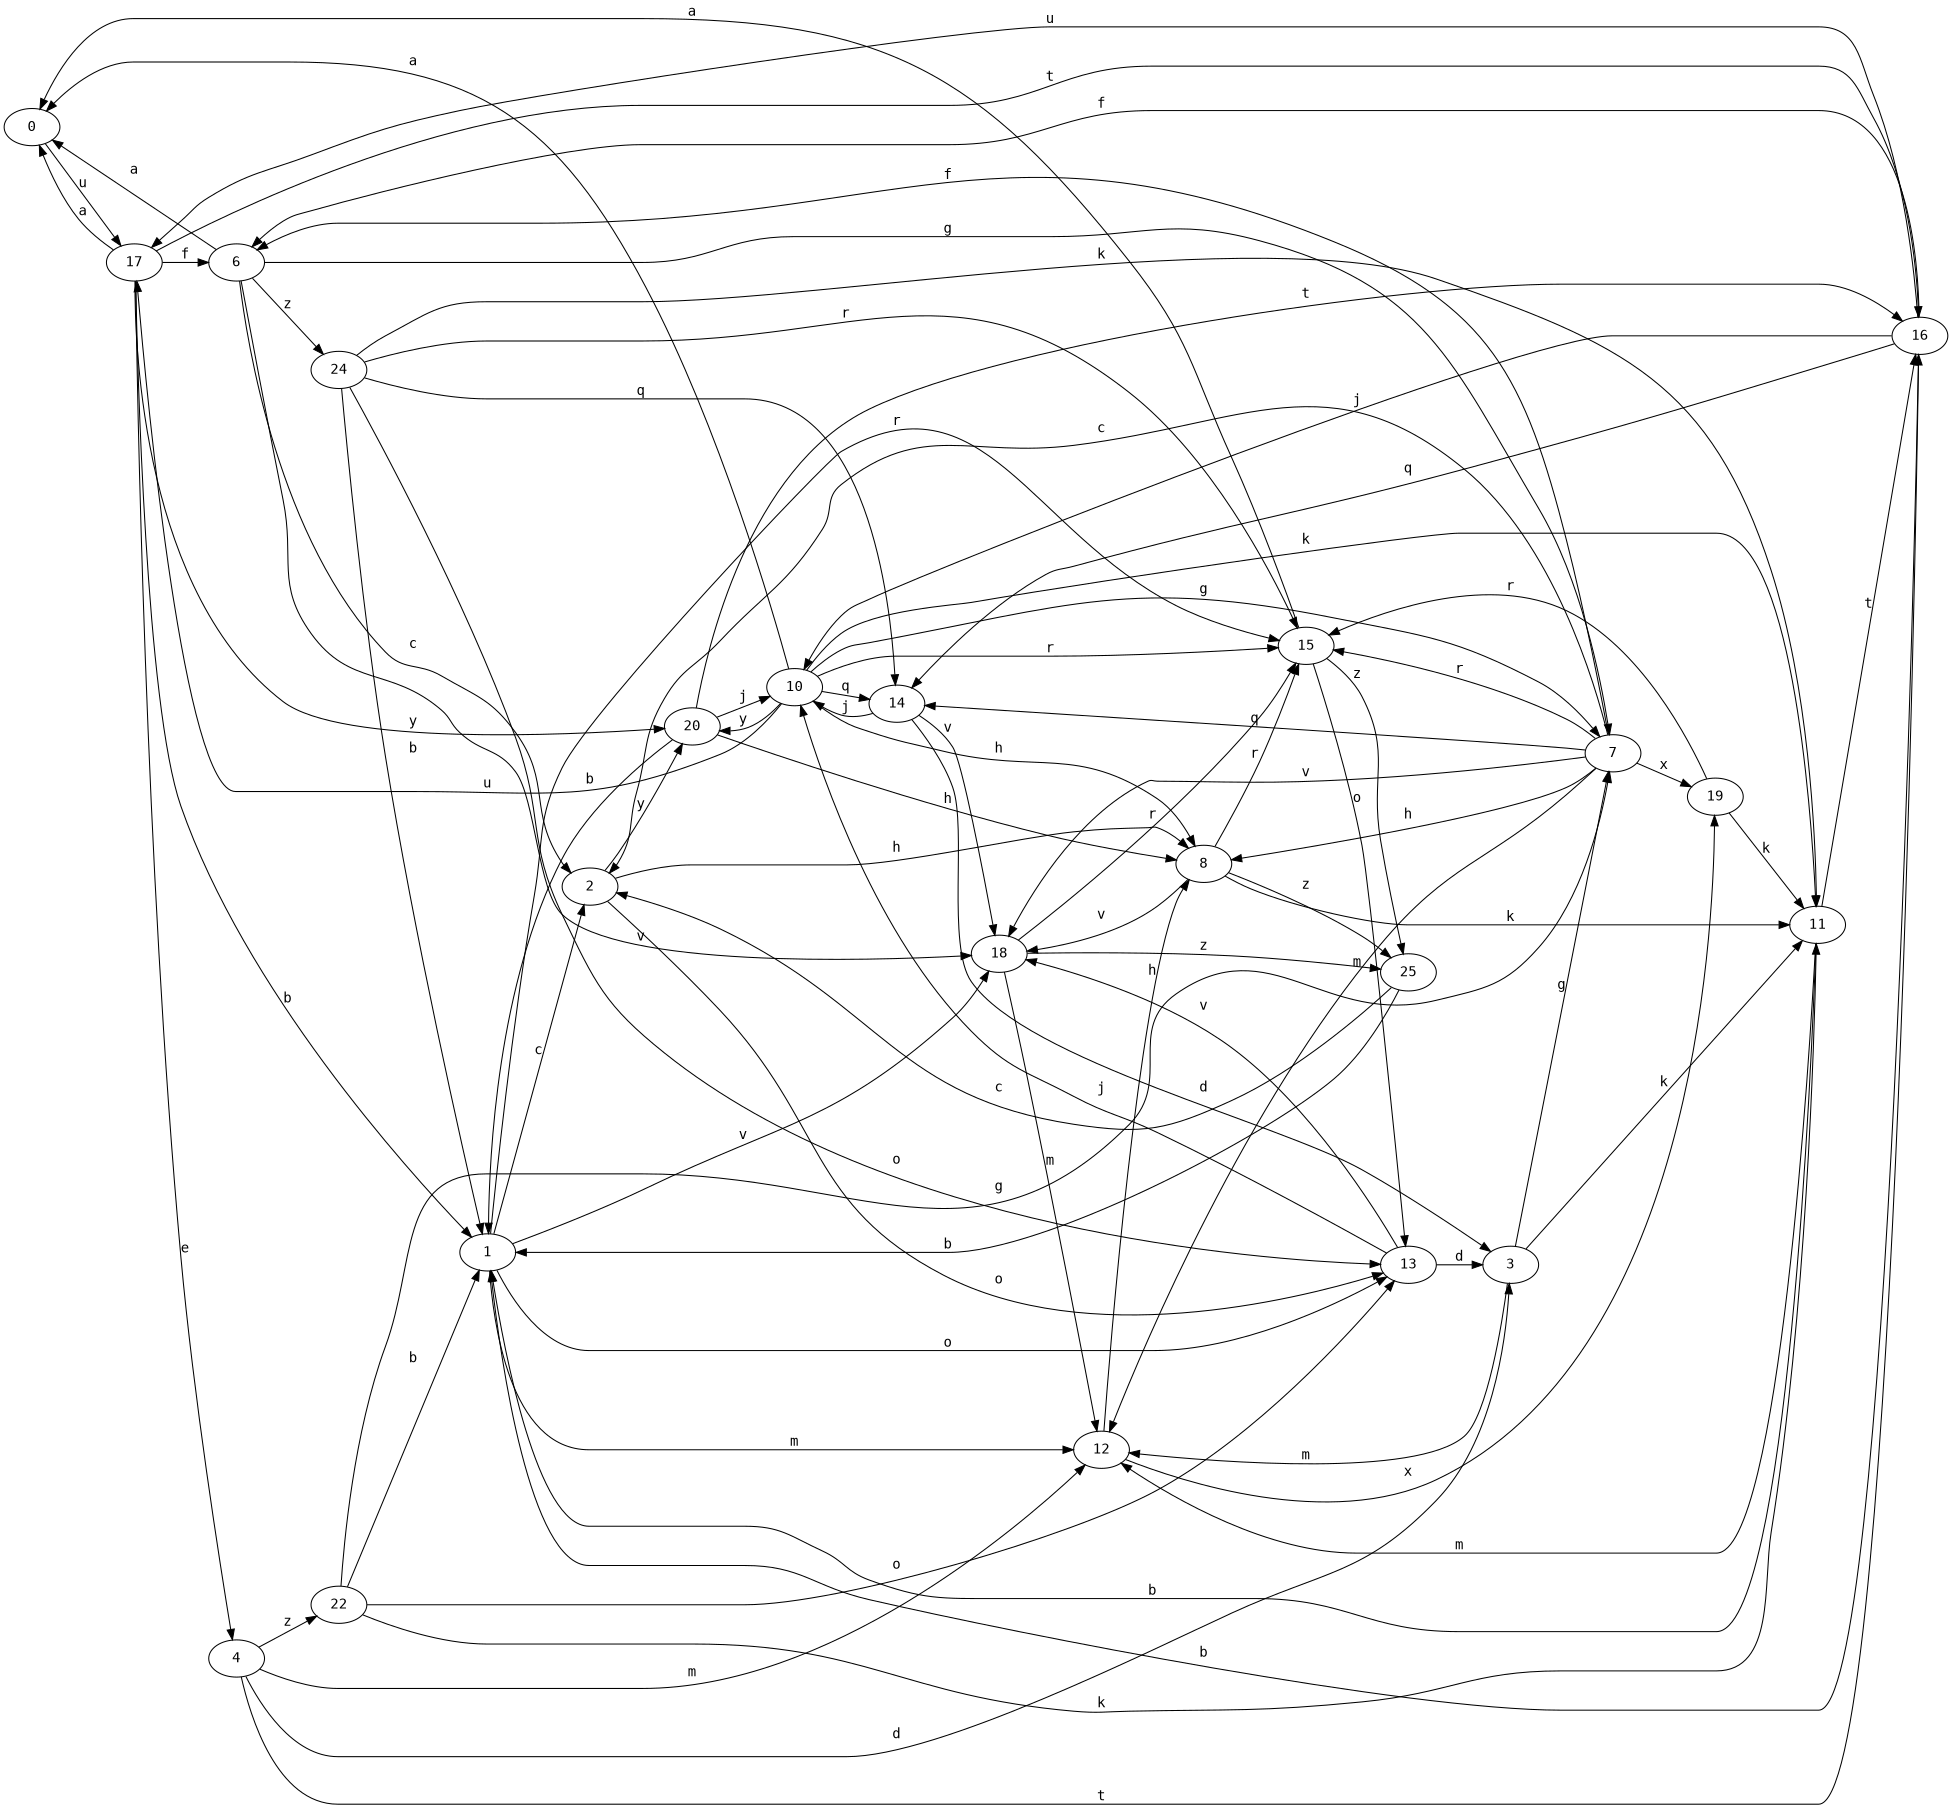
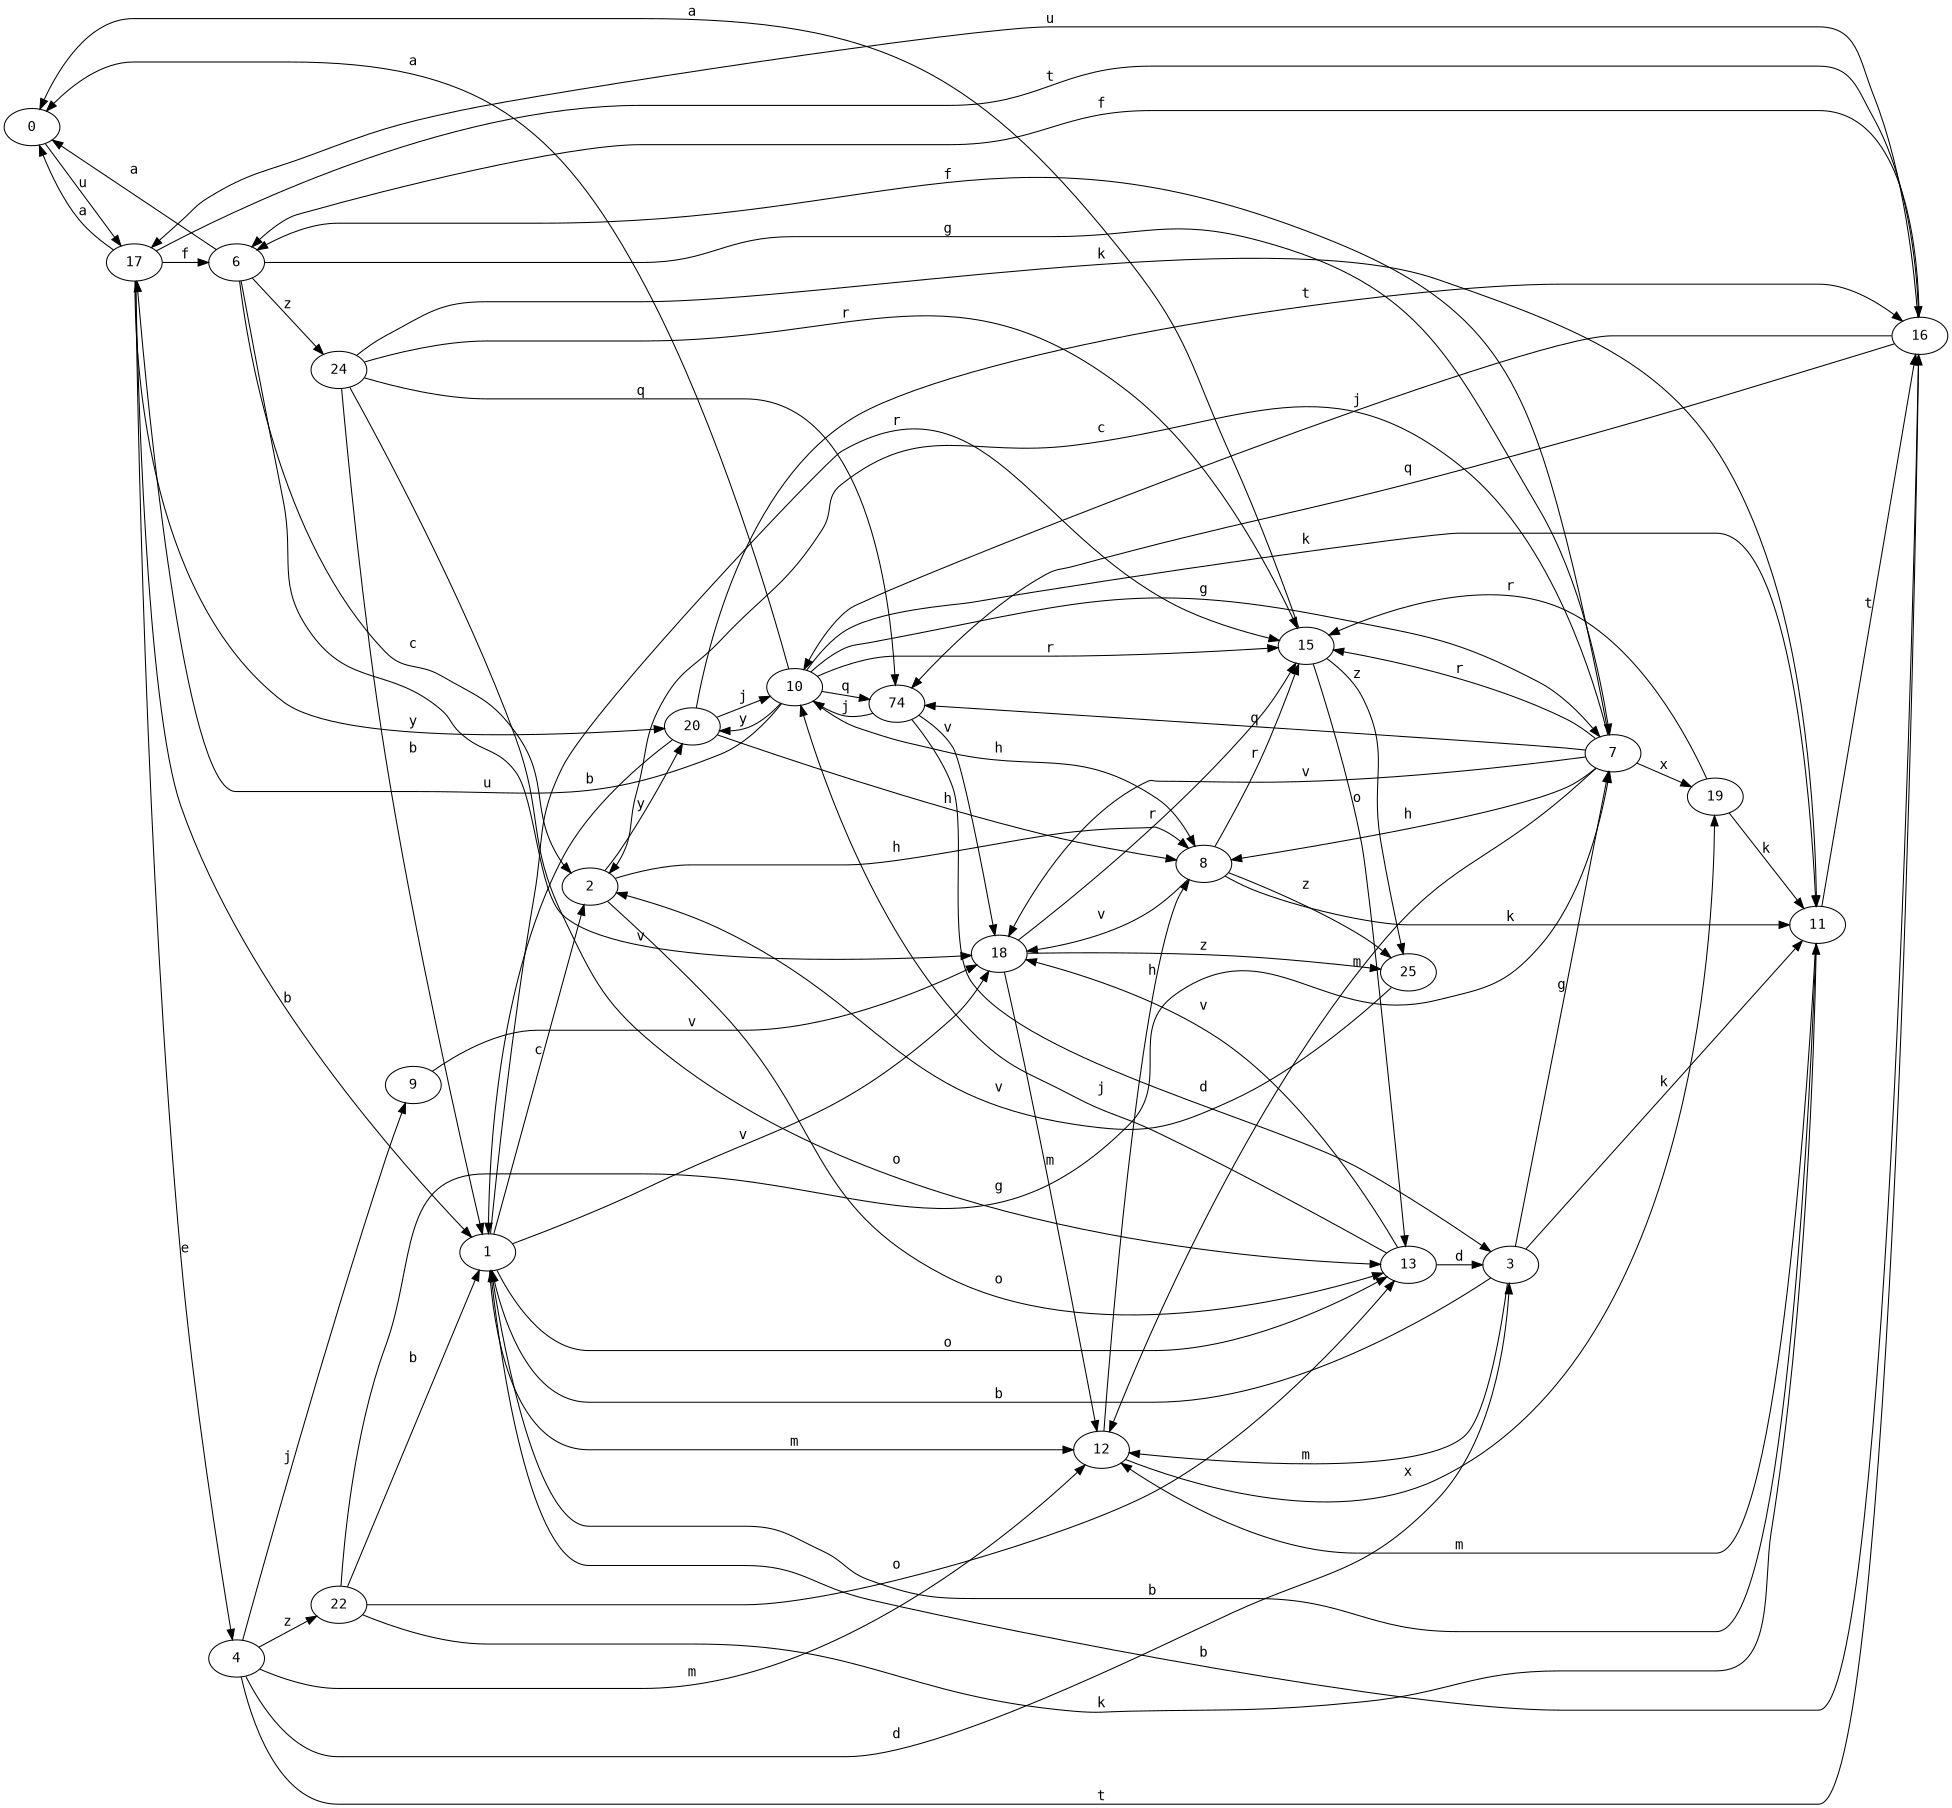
node "14": label "14" -> "74"
node "9": added
edge "25" -> "2": label "c" -> "v"
edge "25" -> "1": now "3" -> "1"
